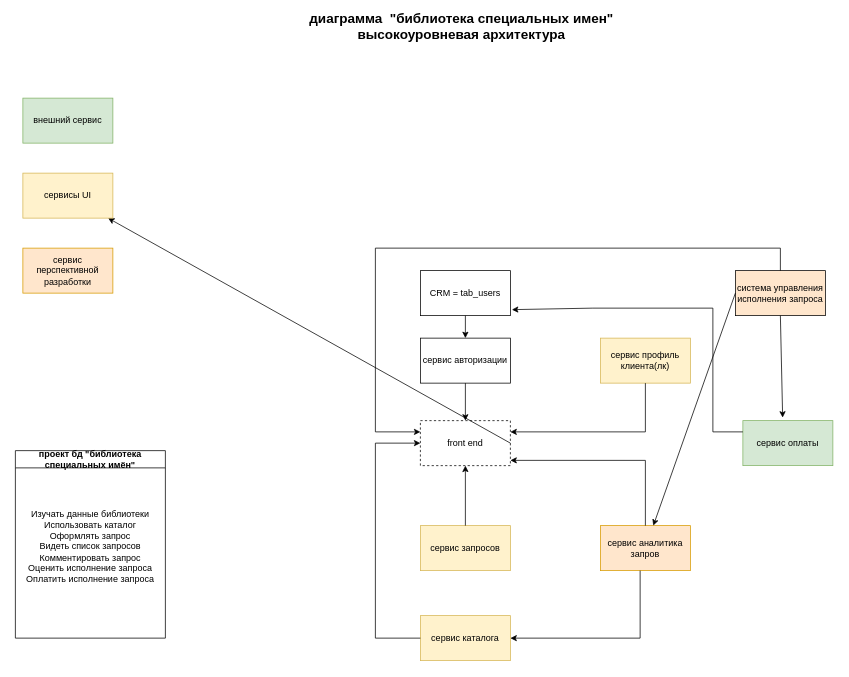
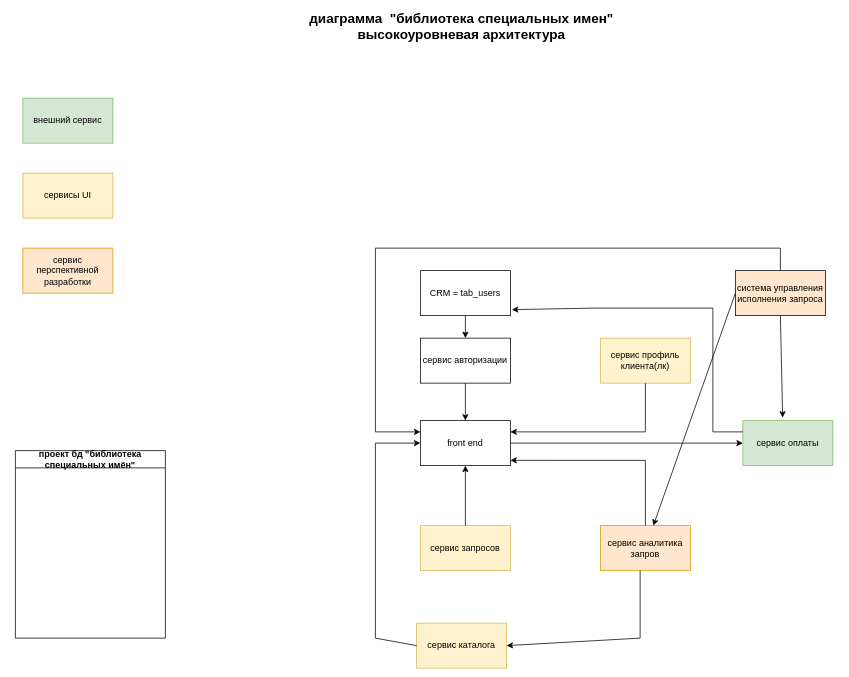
edge "front end" -> "сервисы UI": now "front end" -> "сервис оплаты"
node "front end": style dashed -> solid
node "Изучать данные библиотеки Использовать каталог Оформлять запрос Видеть список запросов Комментировать запрос Оценить исполнение запроса Оплатить исполнение запроса": removed
node "сервис каталога": moved (465, 638) -> (462, 645)
